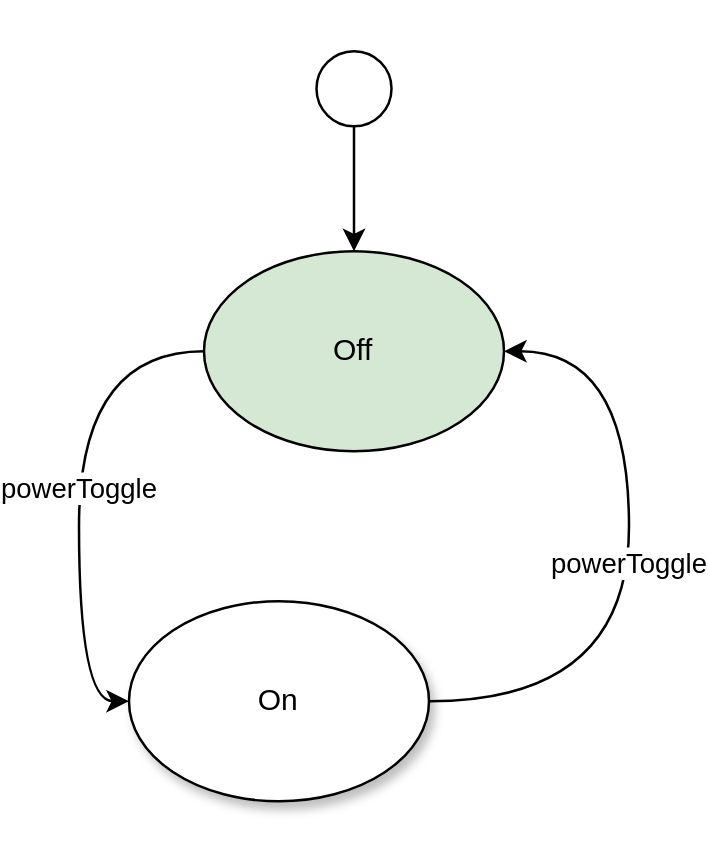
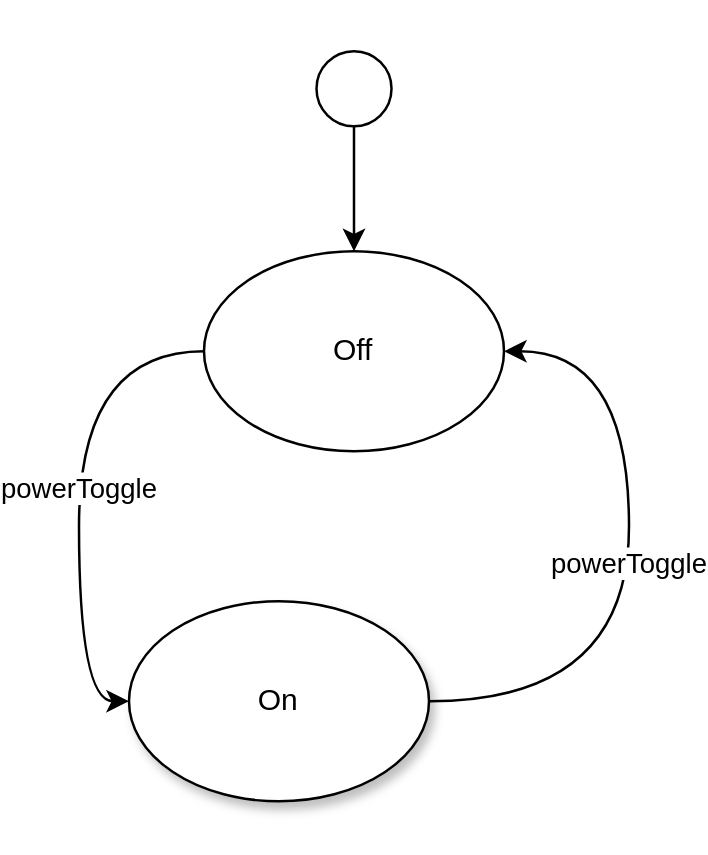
node "Off": fillcolor #d5e8d4 -> #ffffff
